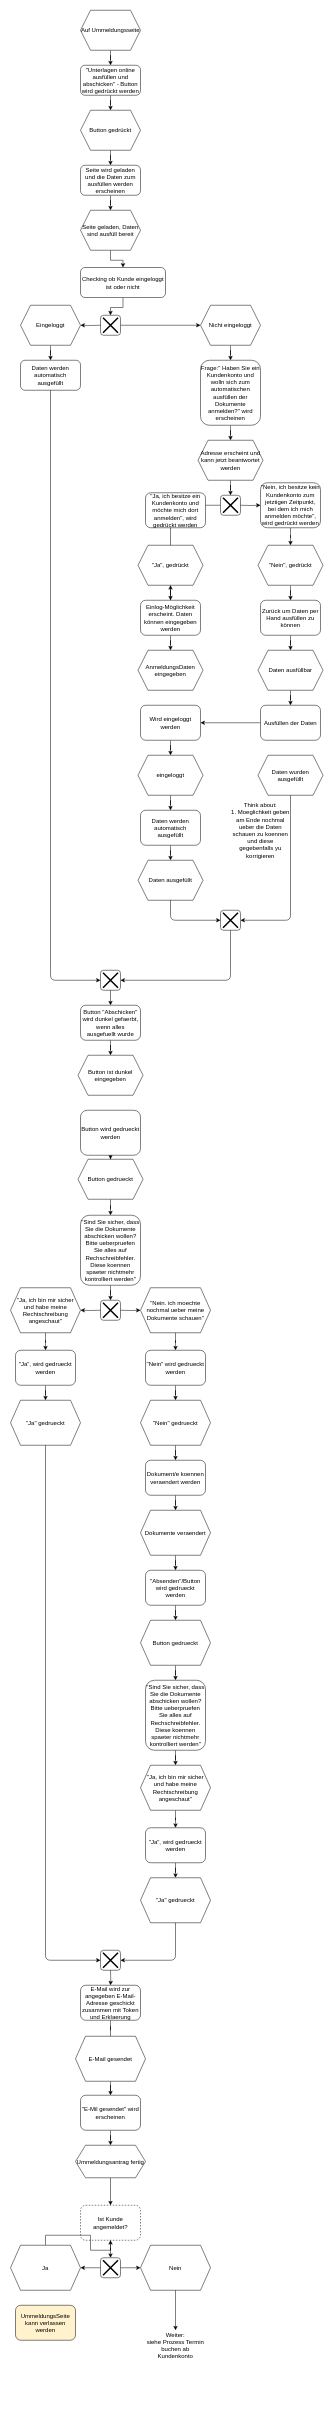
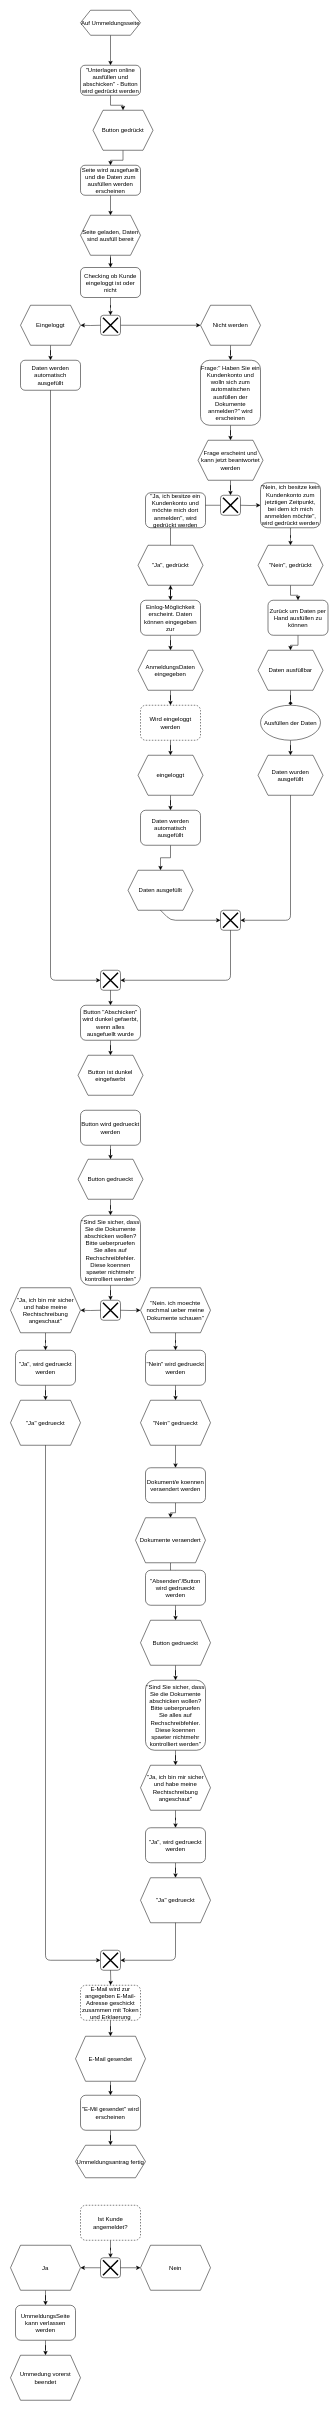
node "Auf Ummeldungsseite": size 60x40 -> 60x25
node "Button gedrückt": moved (110, 130) -> (123, 130)
node "Seite wird geladen und die Daten zum ausfüllen werden erscheinen": label "Seite wird geladen und die Daten zum ausfüllen werden erscheinen" -> "Seite wird ausgefuellt und die Daten zum ausfüllen werden erscheinen"
node "Seite geladen, Daten sind ausfüll bereit": moved (110, 230) -> (110, 235)
node "Checking ob Kunde eingeloggt ist oder nicht": size 85x30 -> 60x30
node "Nicht eingeloggt": label "Nicht eingeloggt" -> "Nicht werden"
node "Adresse erscheint und kann jetzt beantwortet werden": label "Adresse erscheint und kann jetzt beantwortet werden" -> "Frage erscheint und kann jetzt beantwortet werden"
node "Einlog-Möglichkeit erscheint. Daten können eingegeben werden": label "Einlog-Möglichkeit erscheint. Daten können eingegeben werden" -> "Einlog-Möglichkeit erscheint. Daten können eingegeben zur"
node "Zurück um Daten per Hand ausfüllen zu können": moved (290, 618) -> (298, 618)
edge "AnmeldungsDaten eingegeben" -> "Wird eingeloggt werden": added
edge "Daten ausfüllbar" -> "Ausfüllen der Daten": arrowhead classic -> diamond
node "Wird eingeloggt werden": style solid -> dashed
edge "Ausfüllen der Daten" -> "Wird eingeloggt werden": now "Ausfüllen der Daten" -> "Daten wurden ausgefüllt"
node "Ausfüllen der Daten": shape rounded rectangle -> ellipse
node "Think about: 1. Moeglichkeit geben am Ende nochmal ueber die Daten schauen zu koennen und diese gegebenfalls yu korrigieren": removed
node "Daten ausgefüllt": moved (170, 880) -> (160, 890)
node "Button ist dunkel eingegeben": label "Button ist dunkel eingegeben" -> "Button ist dunkel eingefaerbt"
node "Button wird gedrueckt werden": size 60x45 -> 60x35
node "Dokument/e koennen veraendert werden": moved (175, 1478) -> (175, 1485)
node "Dokumente veraendert": moved (175, 1533) -> (170, 1540)
node "E-Mail wird zur angegeben E-Mail-Adresse geschickt zusammen mit Token und Erklaerung": style solid -> dashed
edge "E-Mail wird zur angegeben E-Mail-Adresse geschickt zusammen mit Token und Erklaerung" -- "E-Mail gesendet": arrowhead none -> classic
edge "Ummeldungsantrag fertig" -> "Ist Kunde angemeldet?": removed
edge "Ja" -> "Ist Kunde angemeldet?": now "Ja" -> "UmmeldungsSeite kann verlassen werden"
node "UmmeldungsSeite kann verlassen werden": fillcolor #fff2cc -> #ffffff
edge "Nein" -> "Weiter: siehe Prozess Termin buchen ab Kundenkonto": removed
node "Weiter: siehe Prozess Termin buchen ab Kundenkonto": removed
edge "UmmeldungsSeite kann verlassen werden" -> "Ummedung vorerst beendet": added
node "Ummedung vorerst beendet": added
